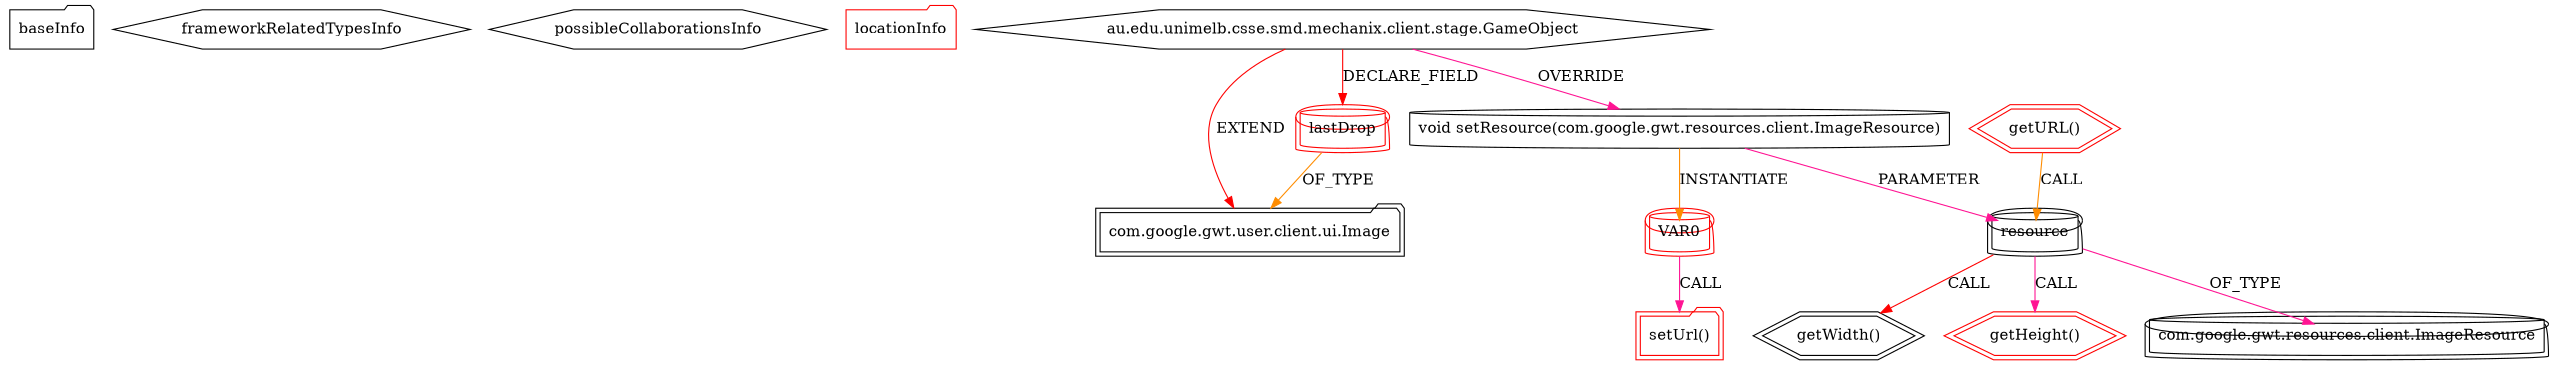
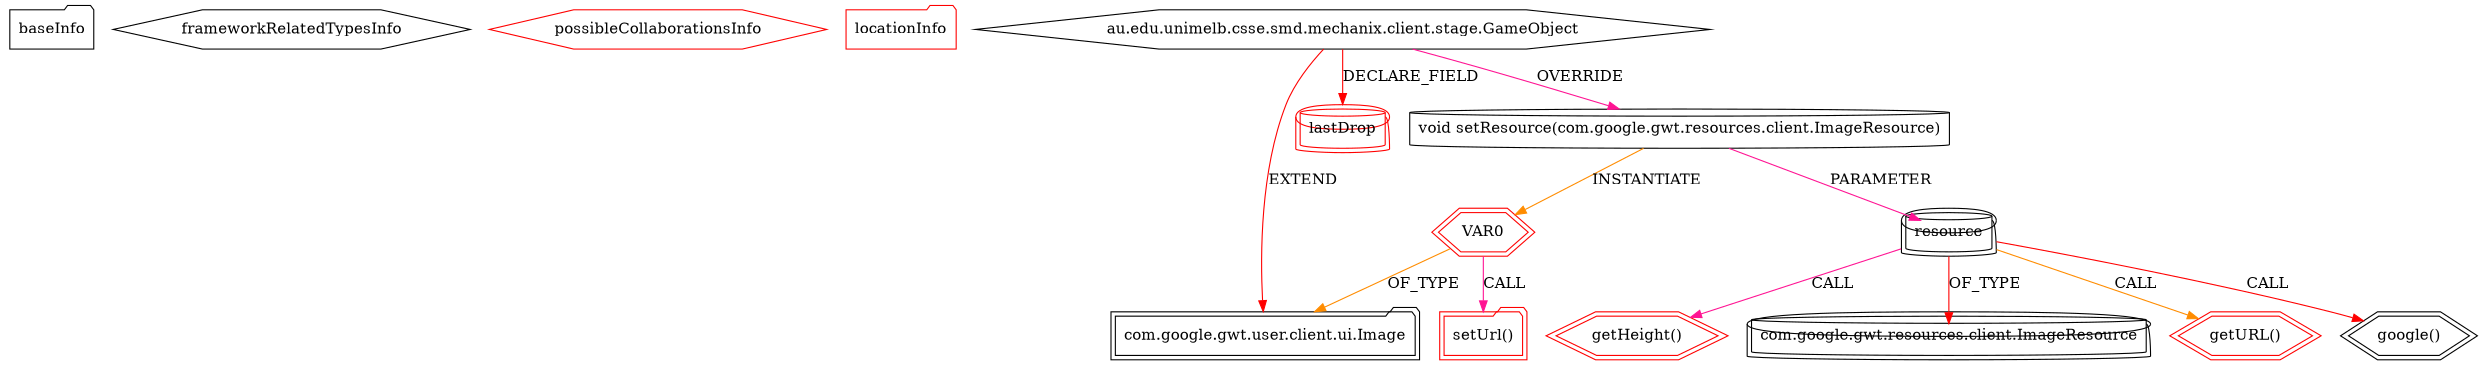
node "possibleCollaborationsInfo": color black -> red
edge "lastDrop" -> "com.google.gwt.user.client.ui.Image": now "VAR0" -> "com.google.gwt.user.client.ui.Image"
edge "getURL()" -> "resource": reversed
node "VAR0": shape cylinder -> hexagon
edge "resource" -> "com.google.gwt.resources.client.ImageResource": color deeppink -> red
node "getWidth()": label "getWidth()" -> "google()"
